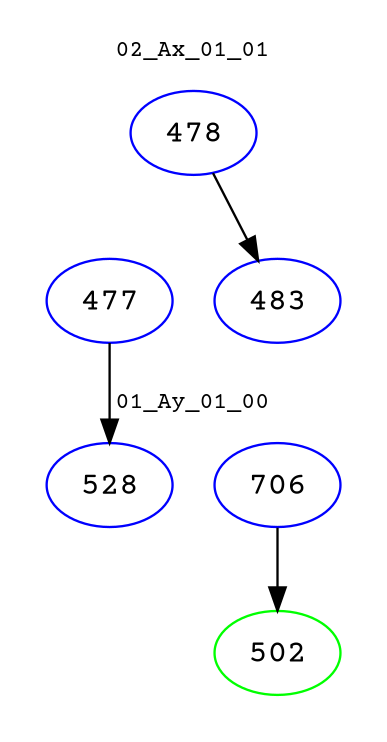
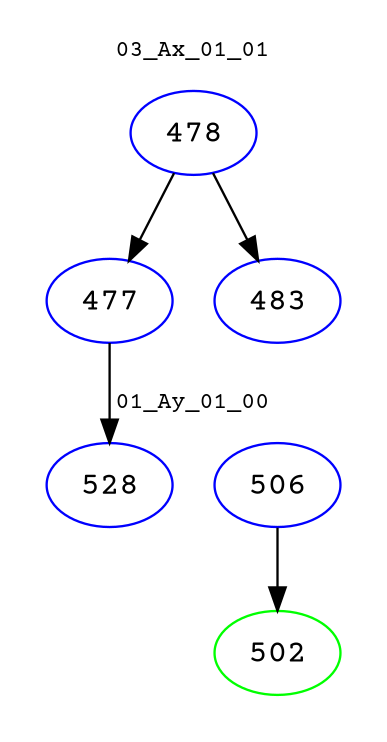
cluster "02_Ax_01_01": label "02_Ax_01_01" -> "03_Ax_01_01"
edge "478" -> "477": added
node "706": label "706" -> "506"
